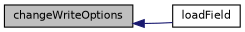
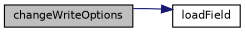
edge "loadField" -> "changeWriteOptions": reversed
